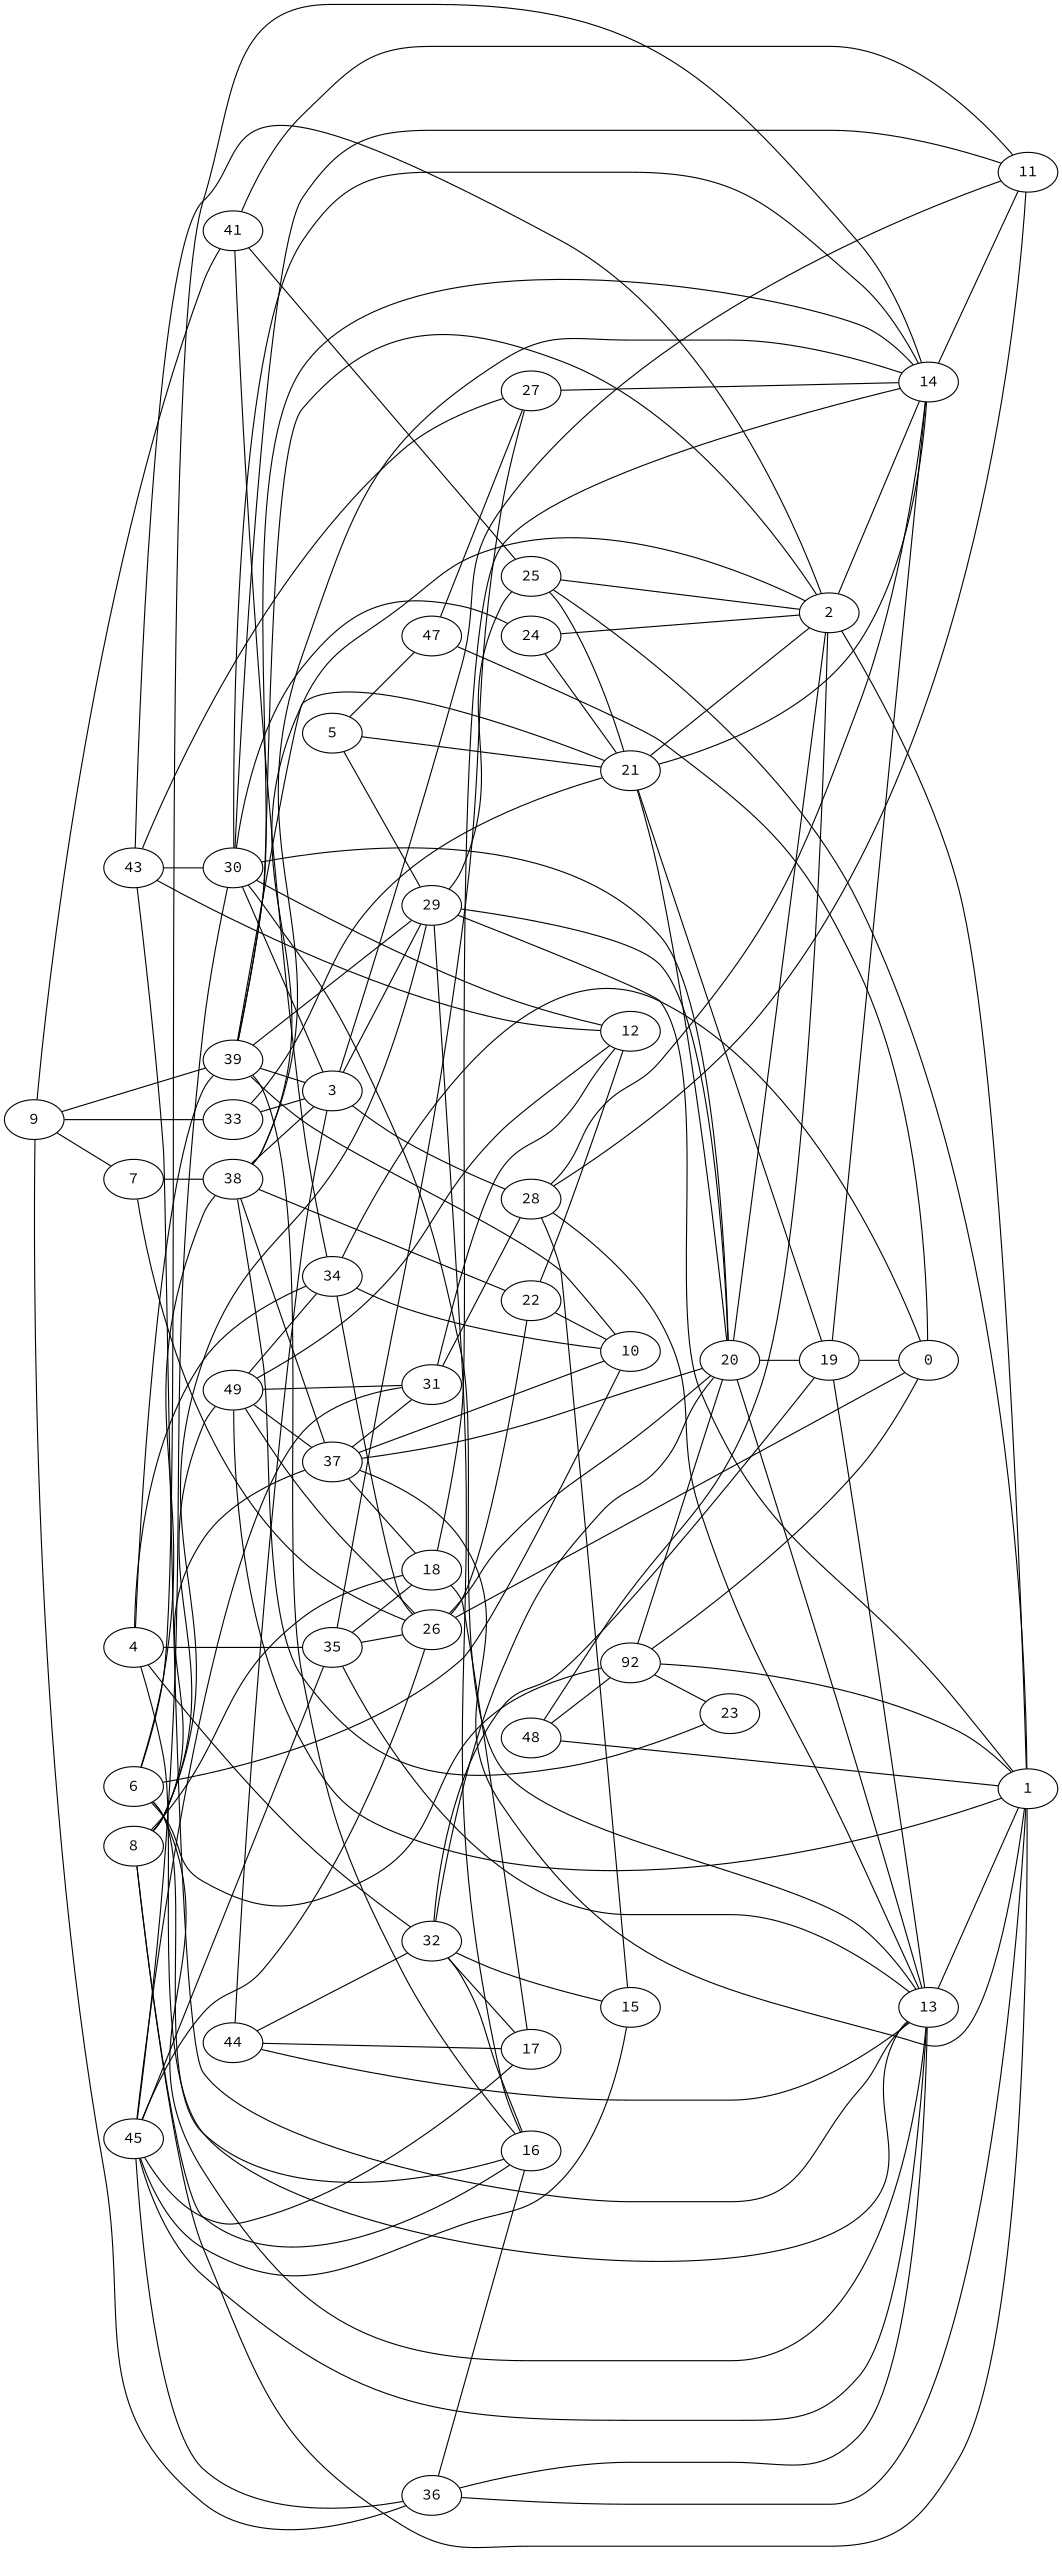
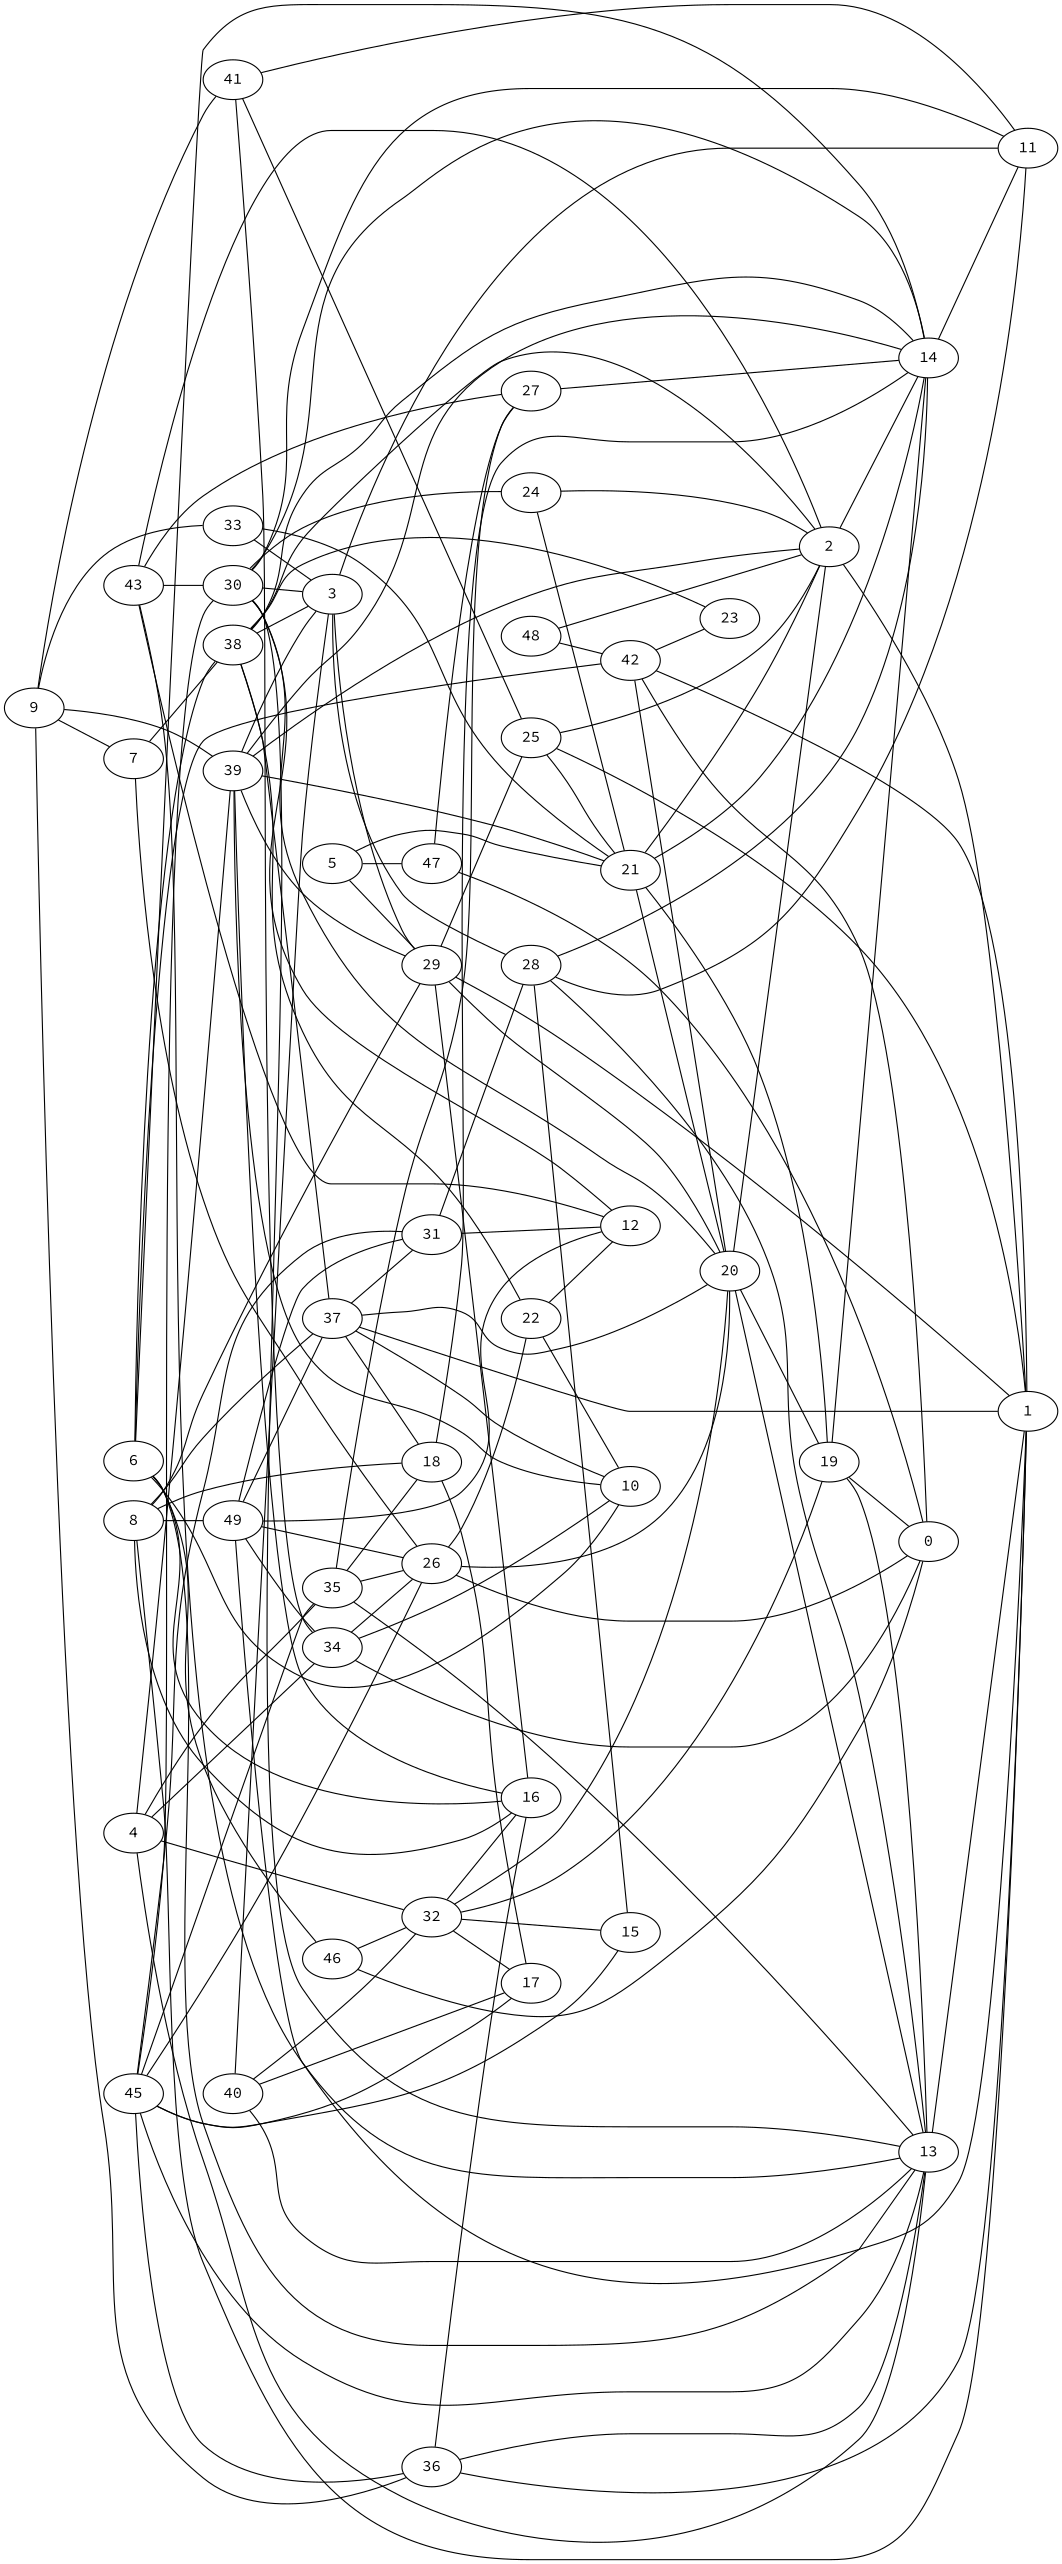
node "92": label "92" -> "42"
edge "48" -- "1": removed
node "46": added
node "44": label "44" -> "40"
